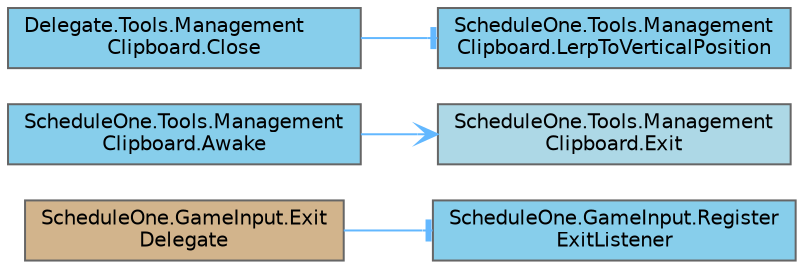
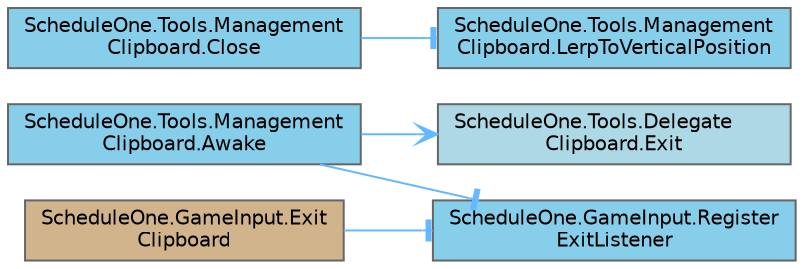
node "Delegate.Tools.Management Clipboard.Close": label "Delegate.Tools.Management Clipboard.Close" -> "ScheduleOne.Tools.Management Clipboard.Close"
node "ScheduleOne.Tools.Management Clipboard.Exit": label "ScheduleOne.Tools.Management Clipboard.Exit" -> "ScheduleOne.Tools.Delegate Clipboard.Exit"
edge "ScheduleOne.Tools.Management Clipboard.Awake" -> "ScheduleOne.GameInput.Register ExitListener": added
node "ScheduleOne.GameInput.Exit Delegate": label "ScheduleOne.GameInput.Exit Delegate" -> "ScheduleOne.GameInput.Exit Clipboard"
